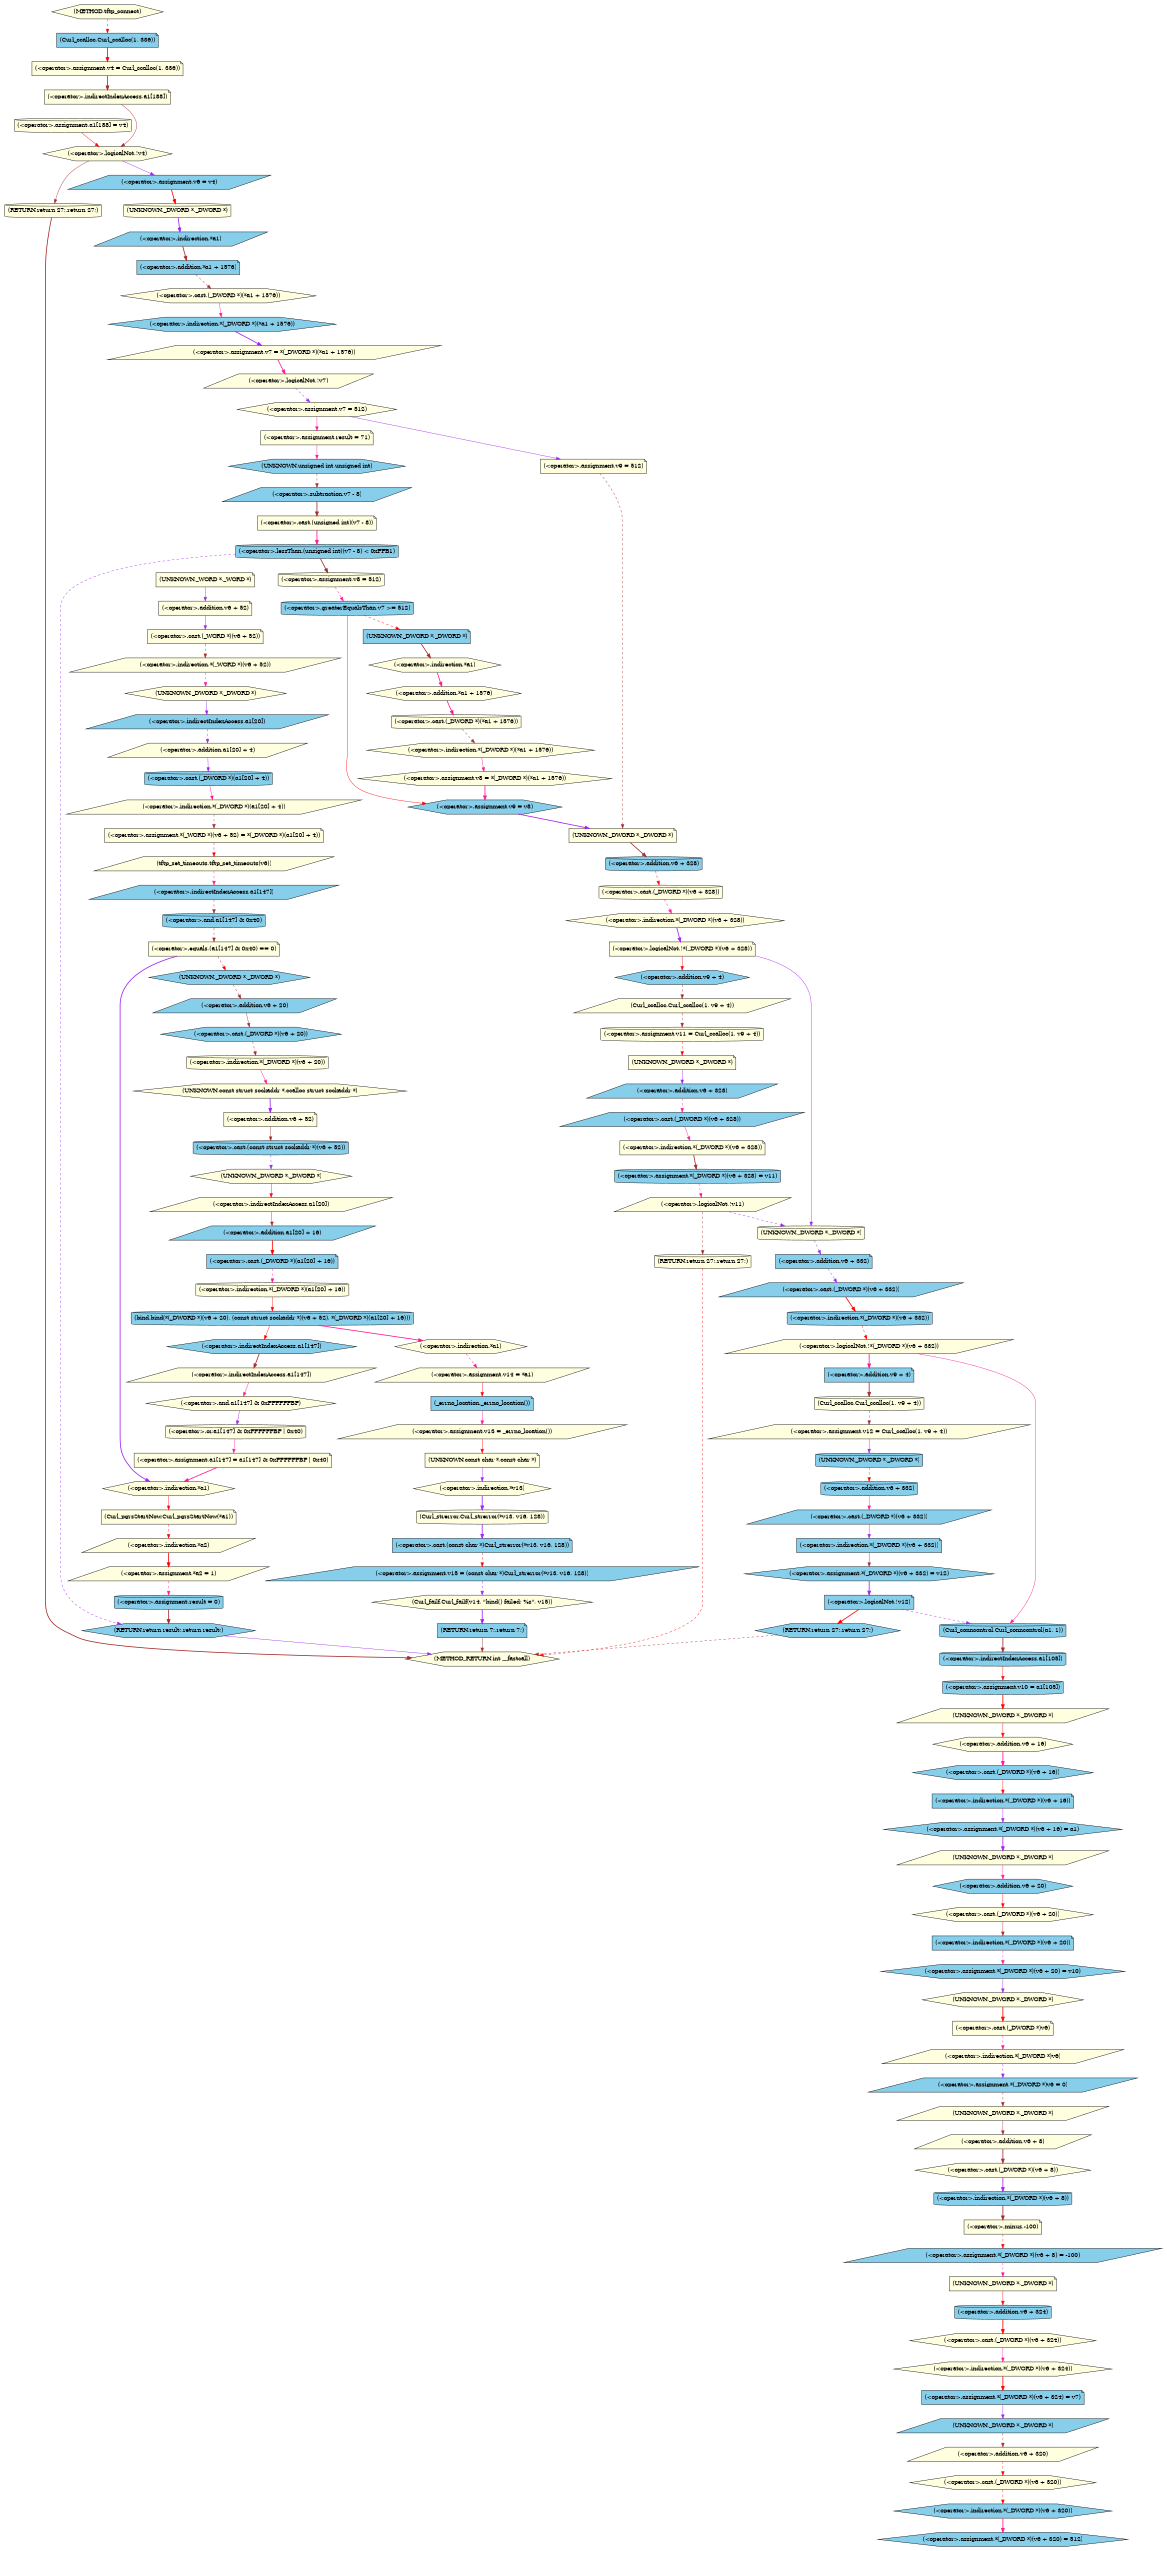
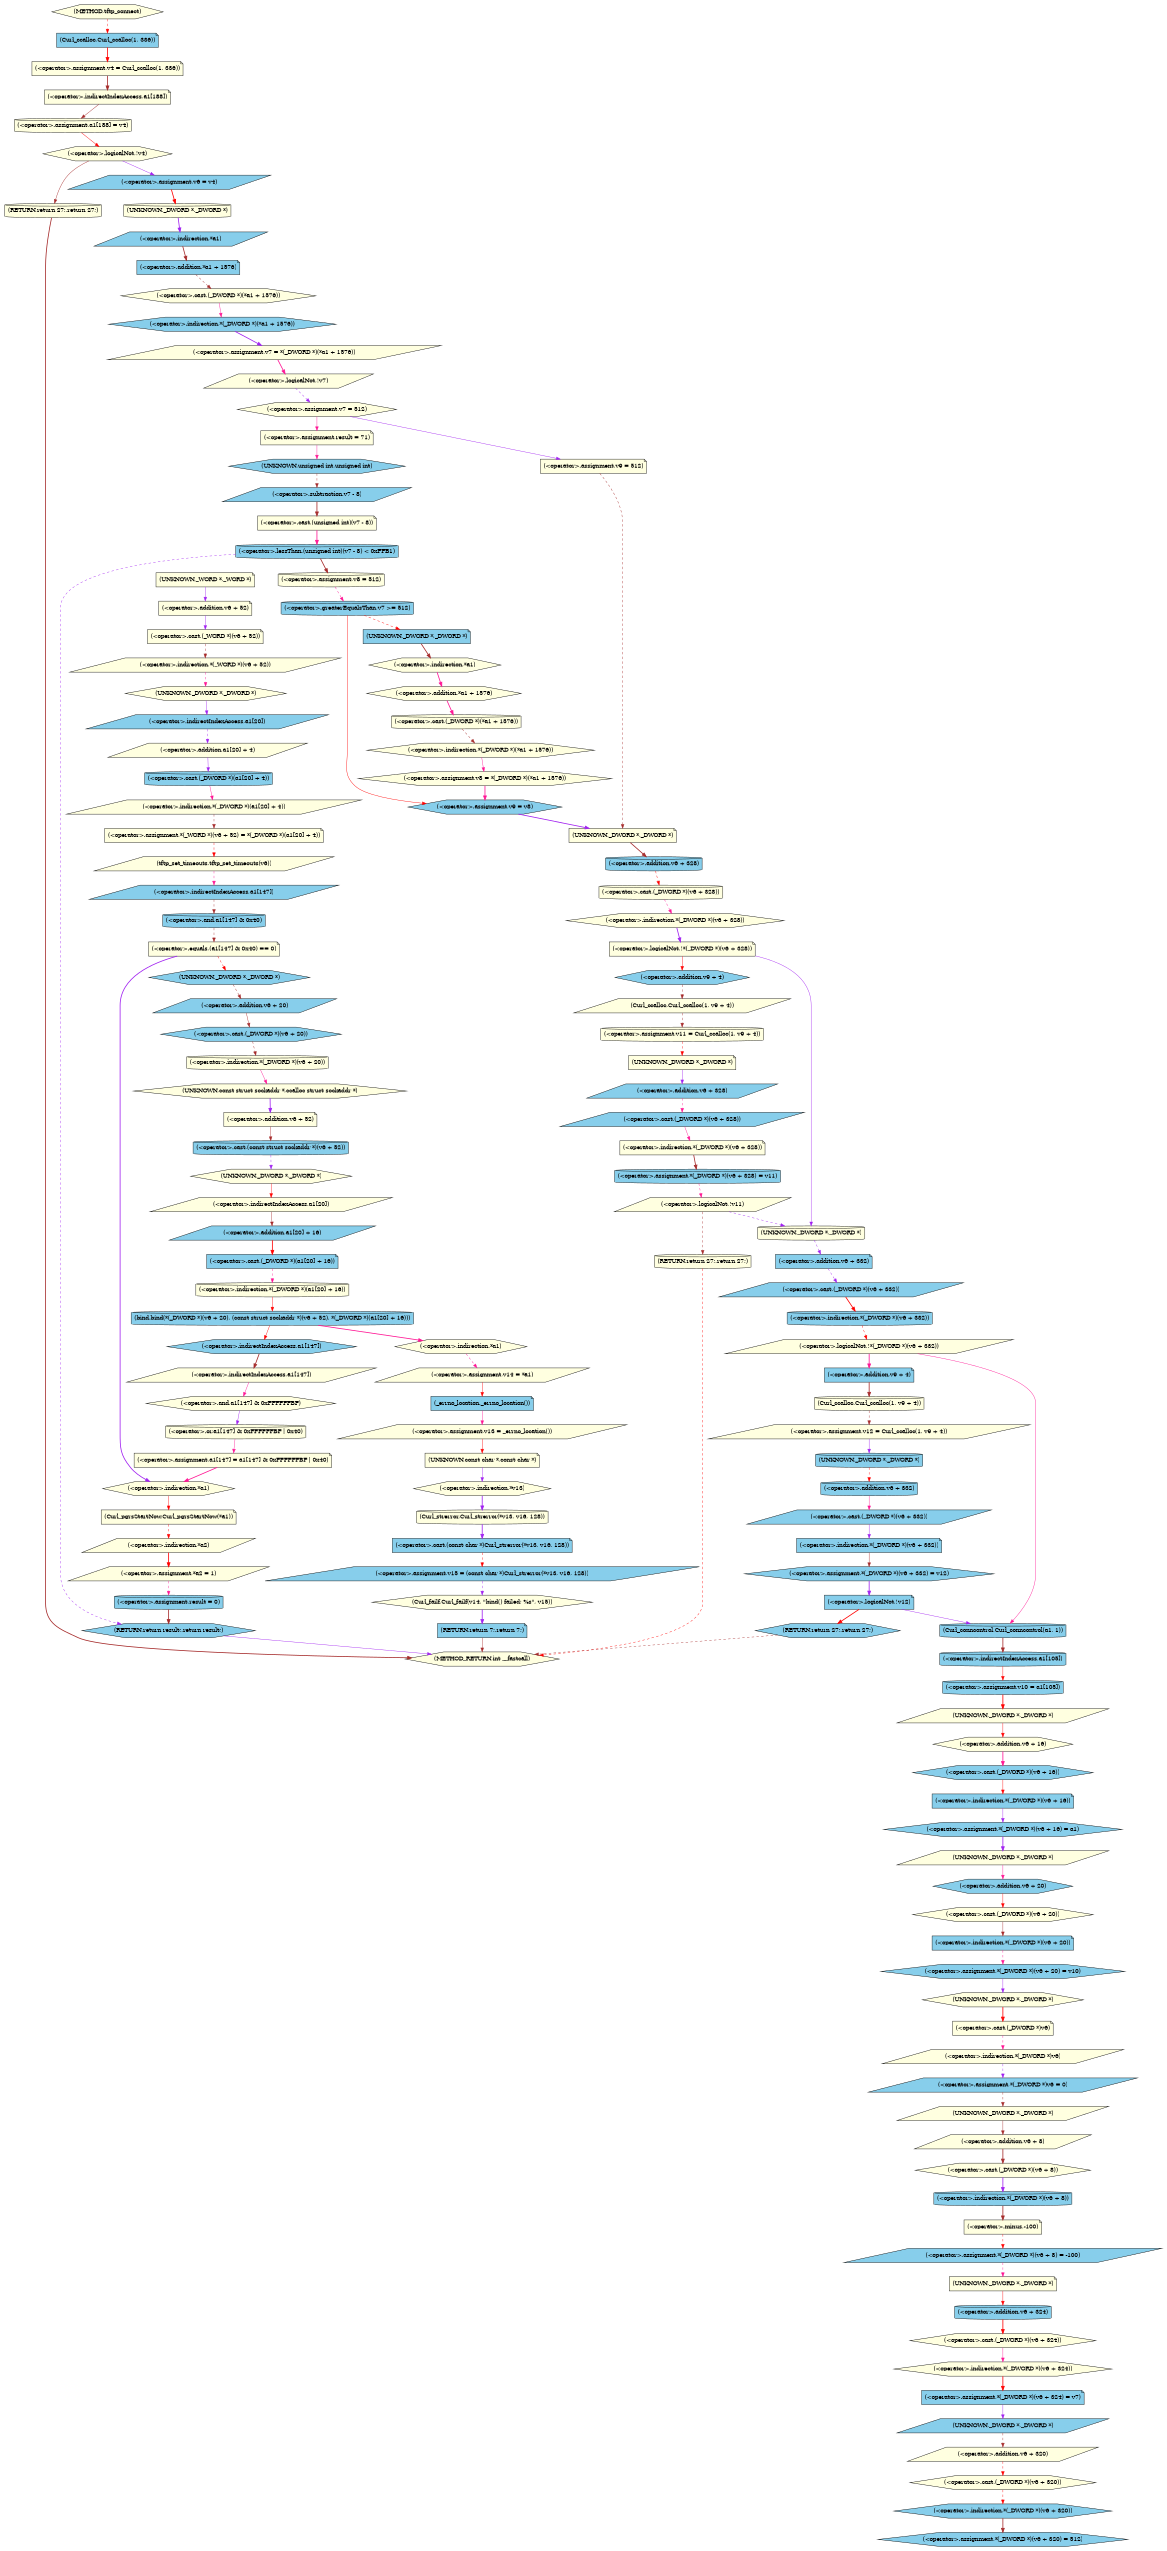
edge "(<operator>.indirectIndexAccess,a1[188])" -> "(<operator>.logicalNot,!v4)": now "(<operator>.indirectIndexAccess,a1[188])" -> "(<operator>.assignment,a1[188] = v4)"
edge "(<operator>.logicalNot,!v12)" -> "(Curl_conncontrol,Curl_conncontrol(a1, 1))": style dashed -> solid
edge "(<operator>.indirection,*(_DWORD *)(v6 + 320))" -> "(<operator>.assignment,*(_DWORD *)(v6 + 320) = 512)": color deeppink -> brown
